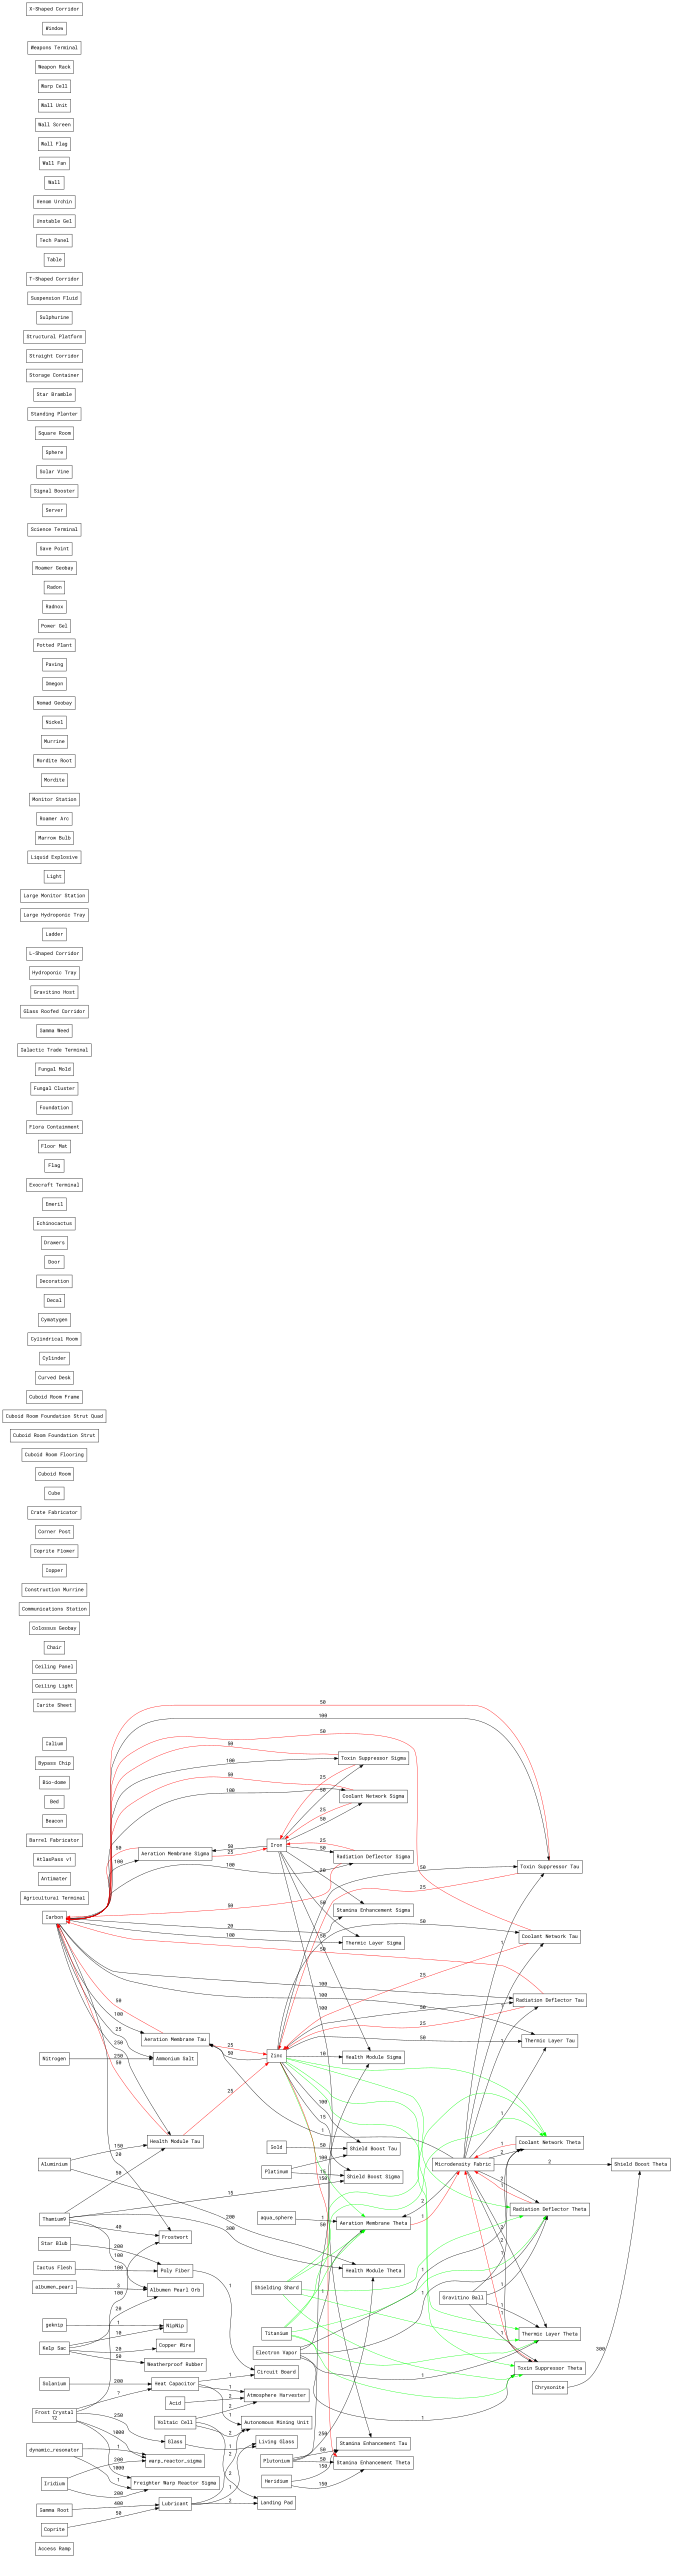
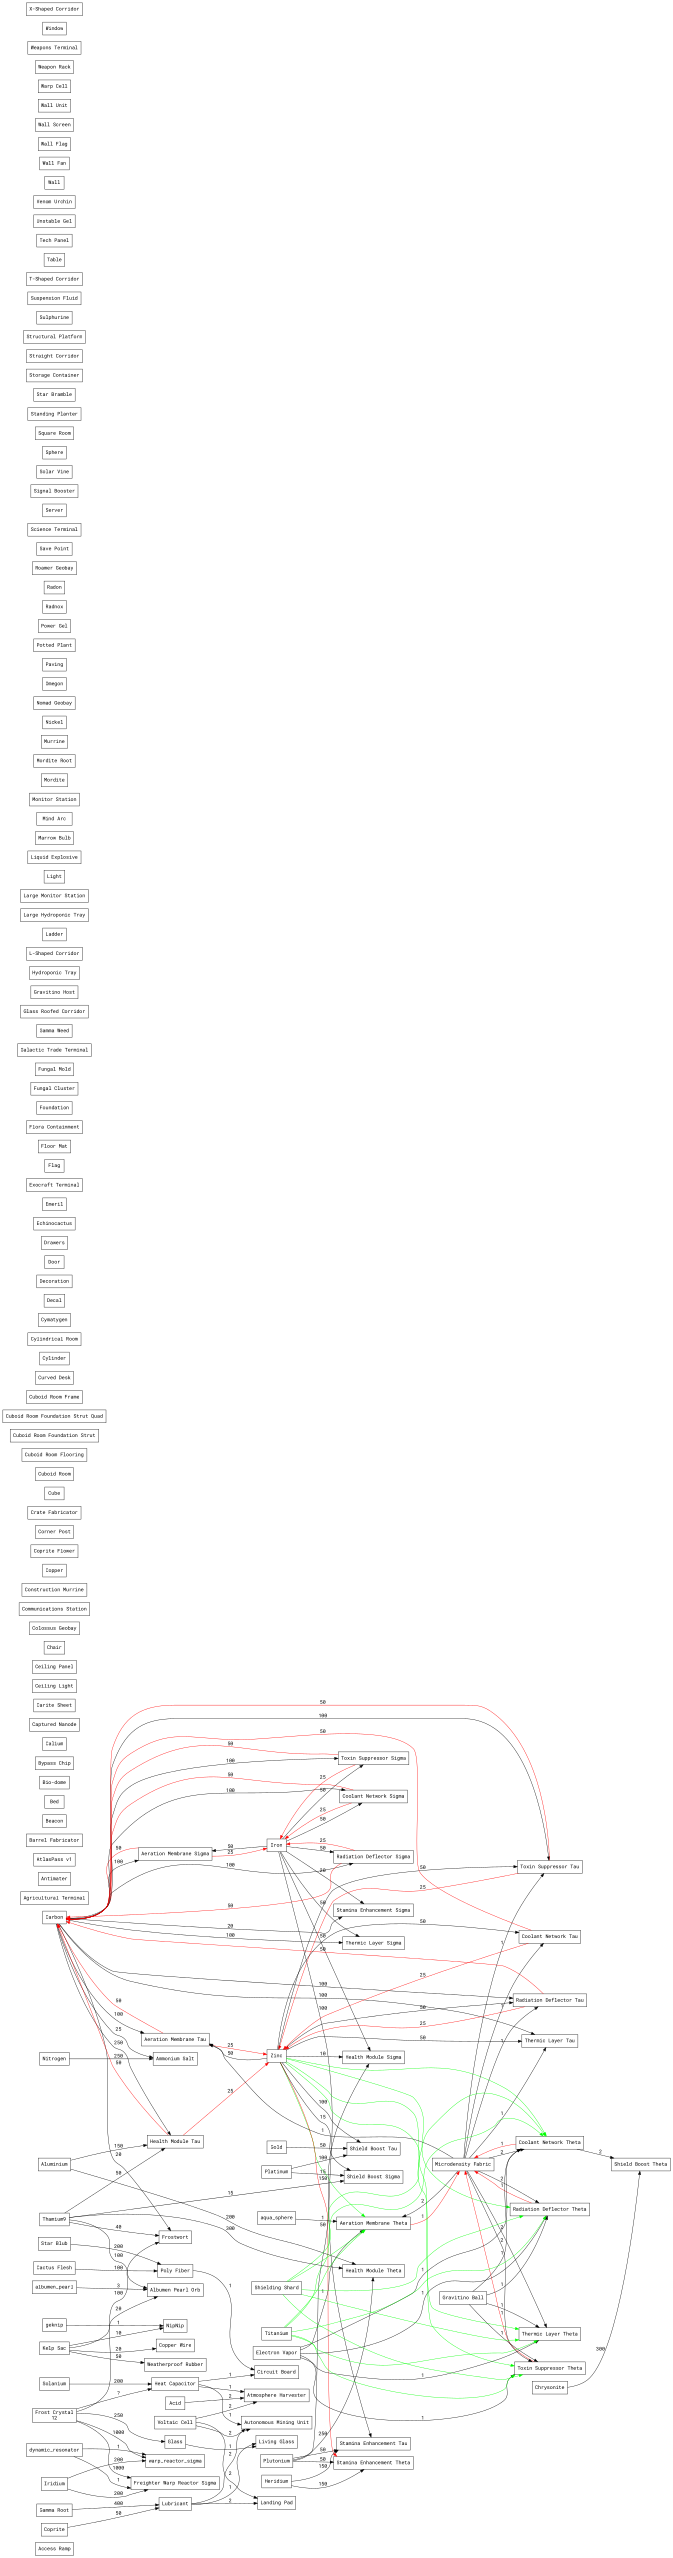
node "Roamer Arc": label "Roamer Arc" -> "Mind Arc"
node "Captured Nanode": added
edge "Microdensity Fabric" -> "Shield Boost Theta": now "Coolant Network Theta" -> "Shield Boost Theta"
